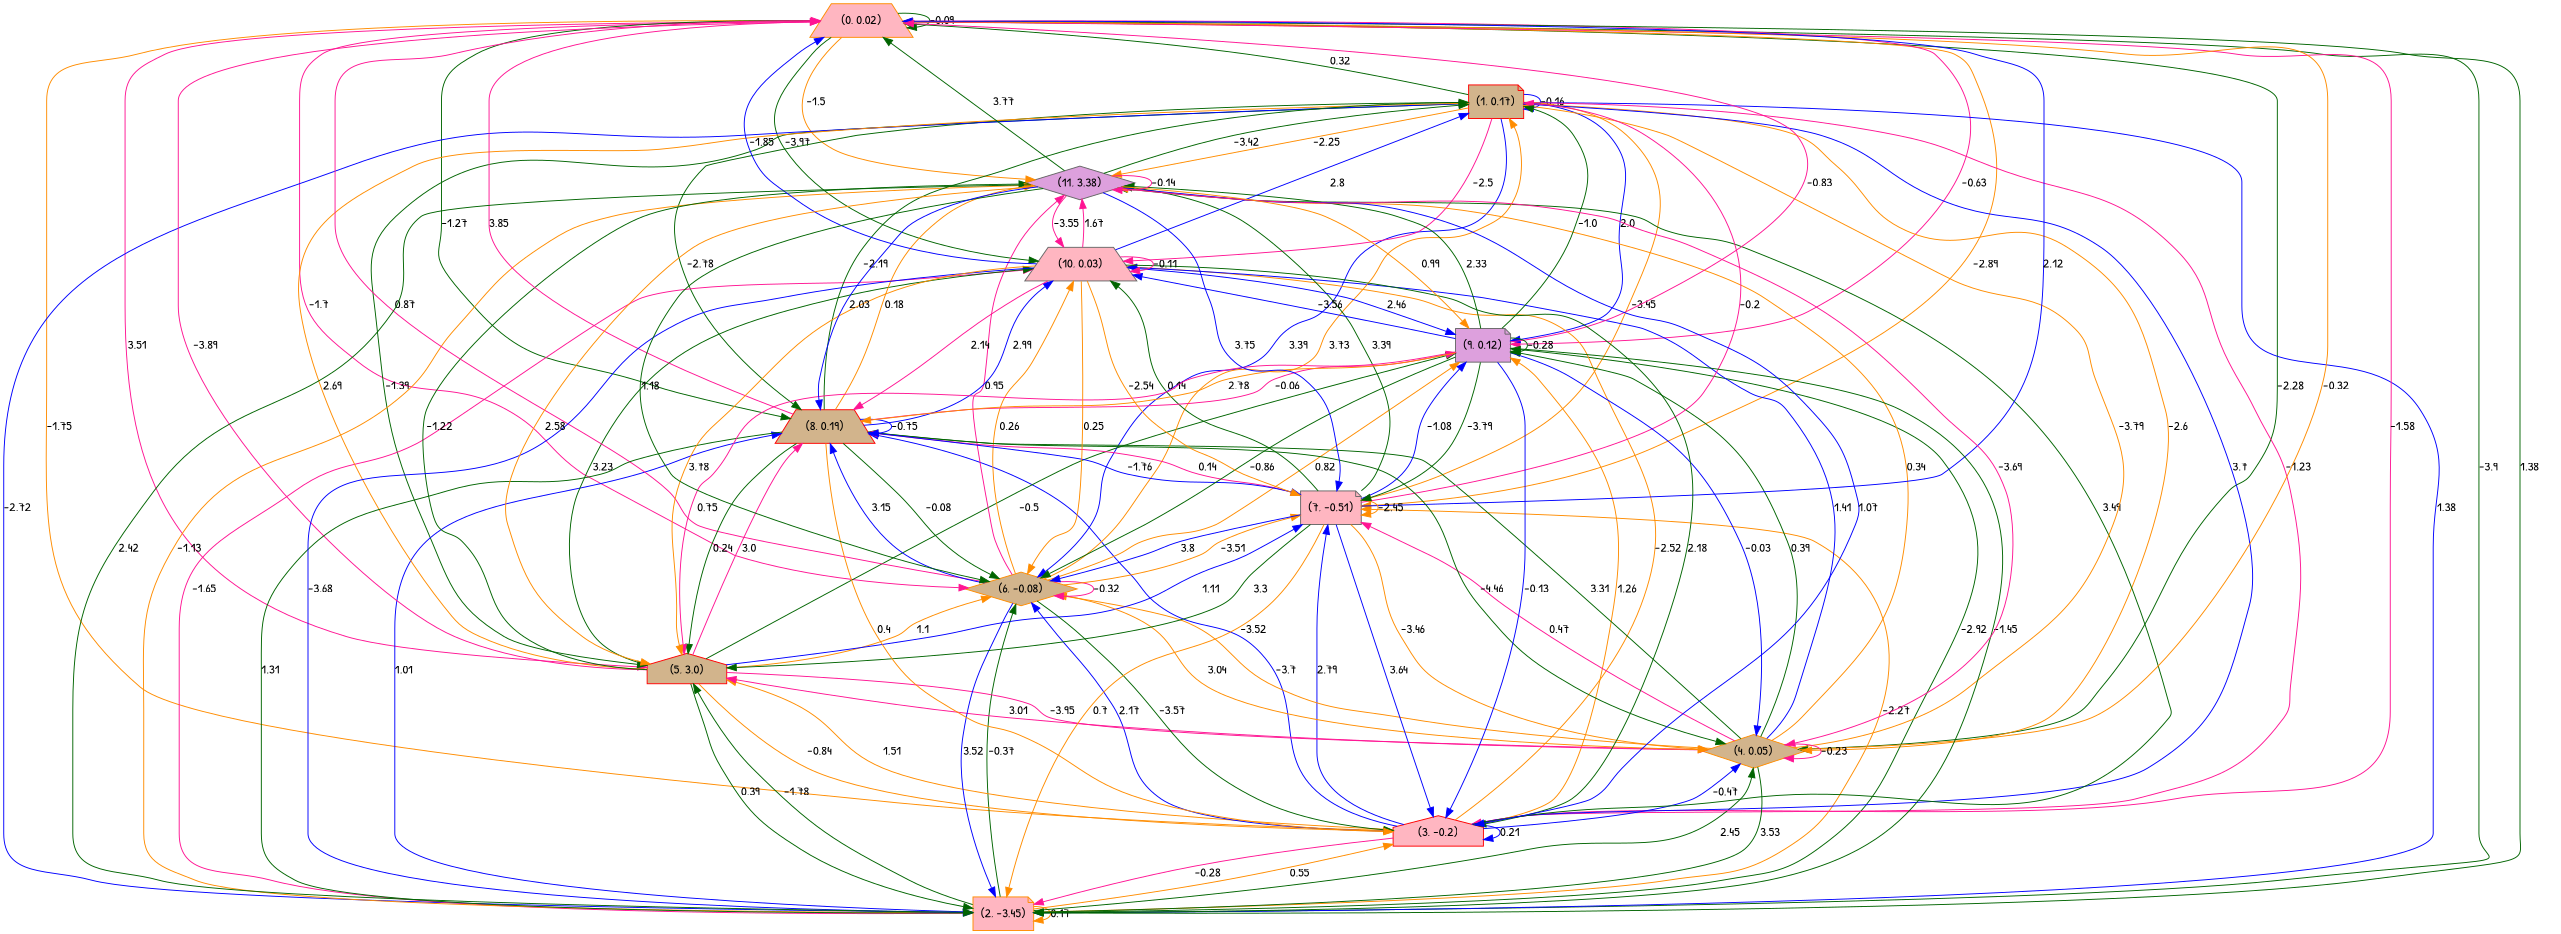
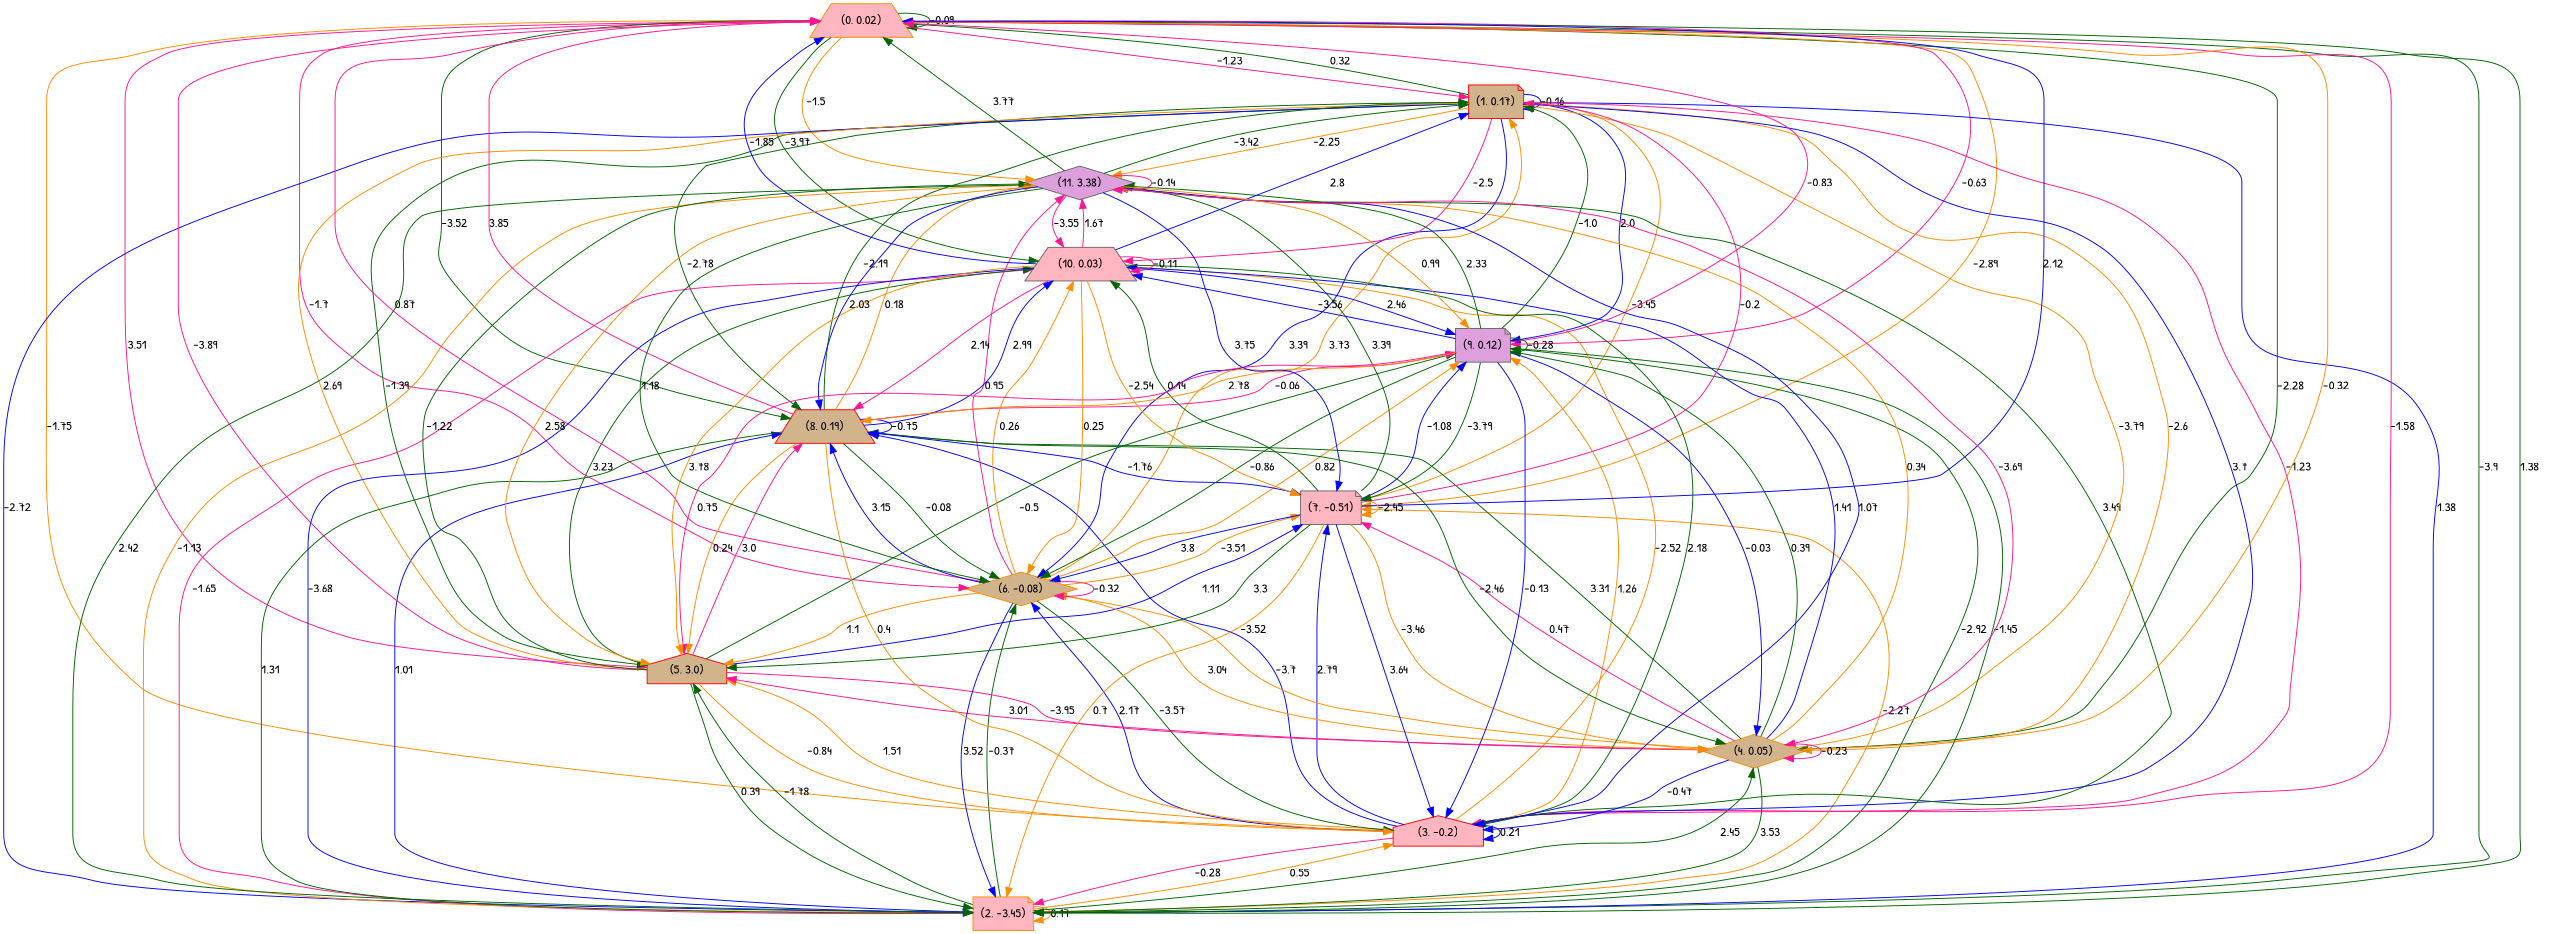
edge "(0, 0.02)" -> "(1, 0.17)": added, label "-1.23"
edge "(0, 0.02)" -> "(8, 0.19)": label "-1.27" -> "-3.52"
edge "(7, -0.51)" -> "(8, 0.19)": removed, label "0.14"
edge "(8, 0.19)" -> "(5, 3.0)": color darkgreen -> darkorange
edge "(8, 0.19)" -> "(4, 0.05)": label "-4.46" -> "-2.46"
edge "(5, 3.0)" -> "(6, -0.08)": reversed
edge "(3, -0.2)" -> "(4, 0.05)": reversed
